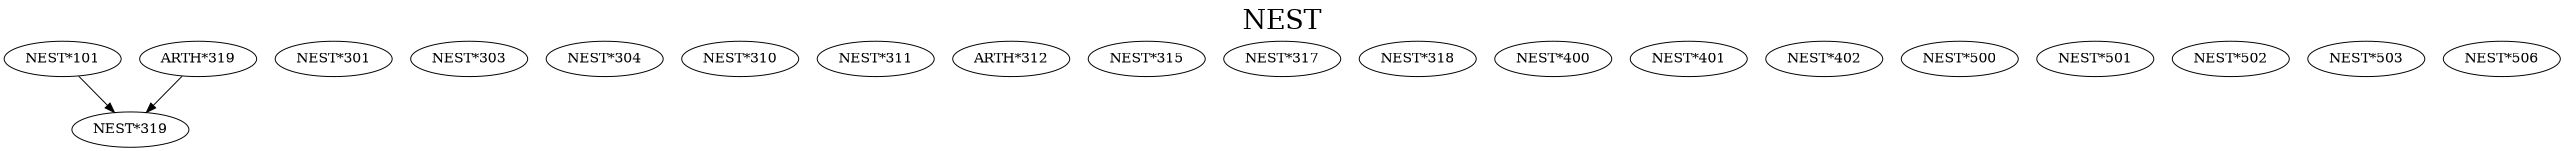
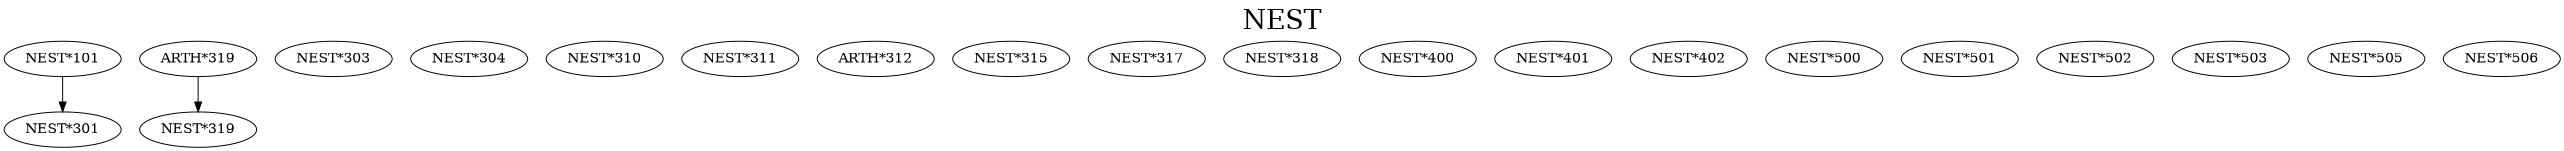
node "NEST*505": added
edge "NEST*101" -> "NEST*319": now "NEST*101" -> "NEST*301"
